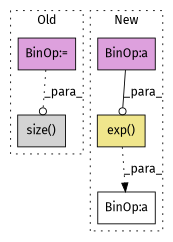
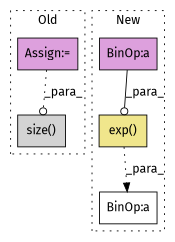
node "BinOp:=": label "BinOp:=" -> "Assign:="
